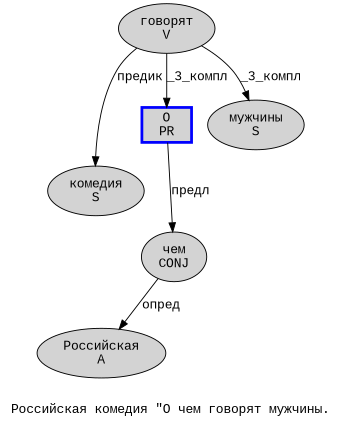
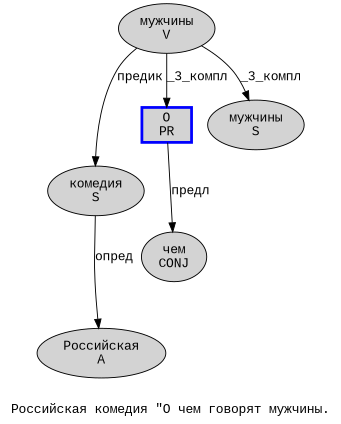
node "говорят V": label "говорят V" -> "мужчины V"
edge "чем CONJ" -> "Российская A": now "комедия S" -> "Российская A"
